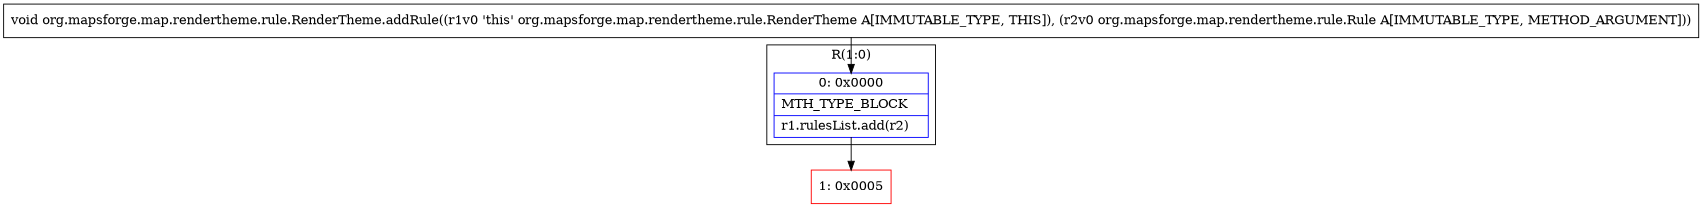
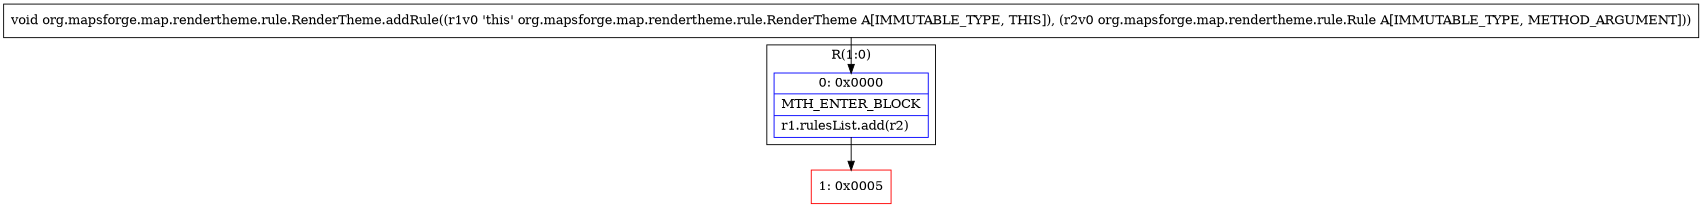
node "0: 0x0000": text "MTH_TYPE_BLOCK" -> "MTH_ENTER_BLOCK"
